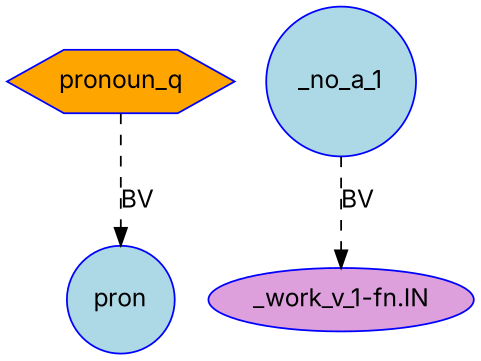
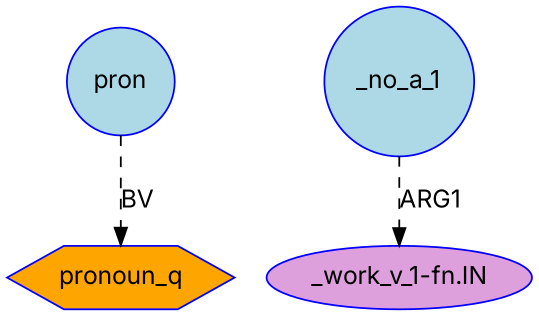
edge "pronoun_q" -> "pron": reversed
edge "_no_a_1" -> "_work_v_1-fn.IN": label "BV" -> "ARG1"
